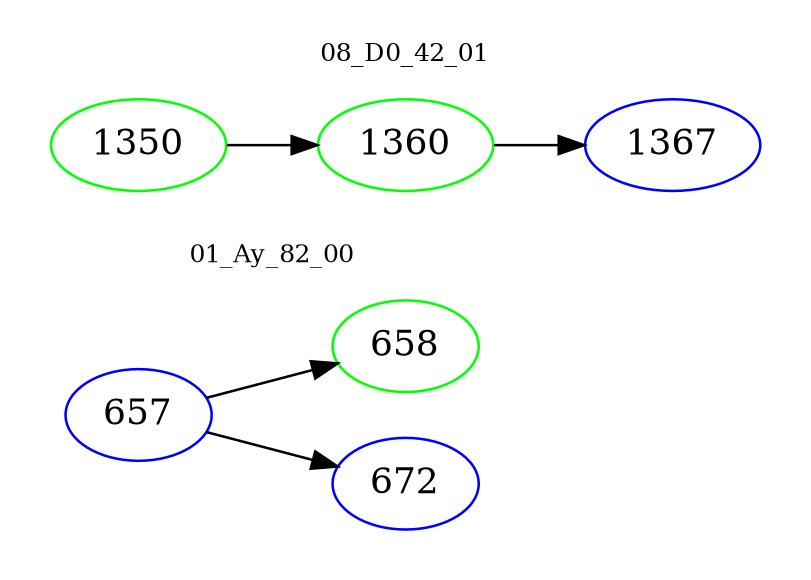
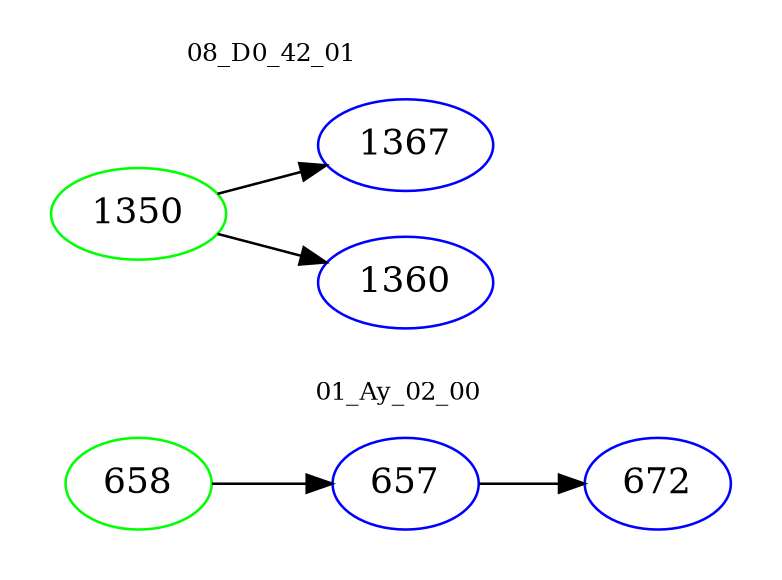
node "1360": color green -> blue
edge "1360" -> "1367": now "1350" -> "1367"
cluster "01_Ay_82_00": label "01_Ay_82_00" -> "01_Ay_02_00"
edge "657" -> "658": reversed
